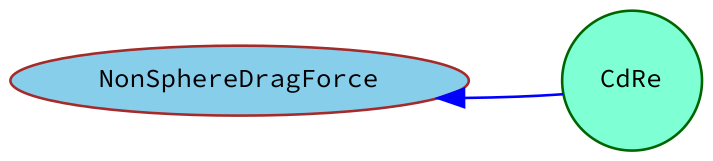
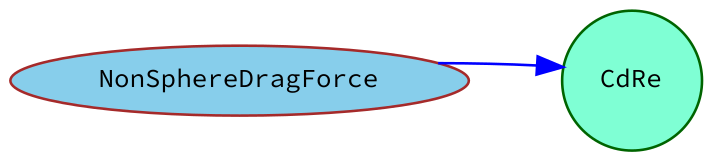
edge "CdRe" -> "NonSphereDragForce": reversed
